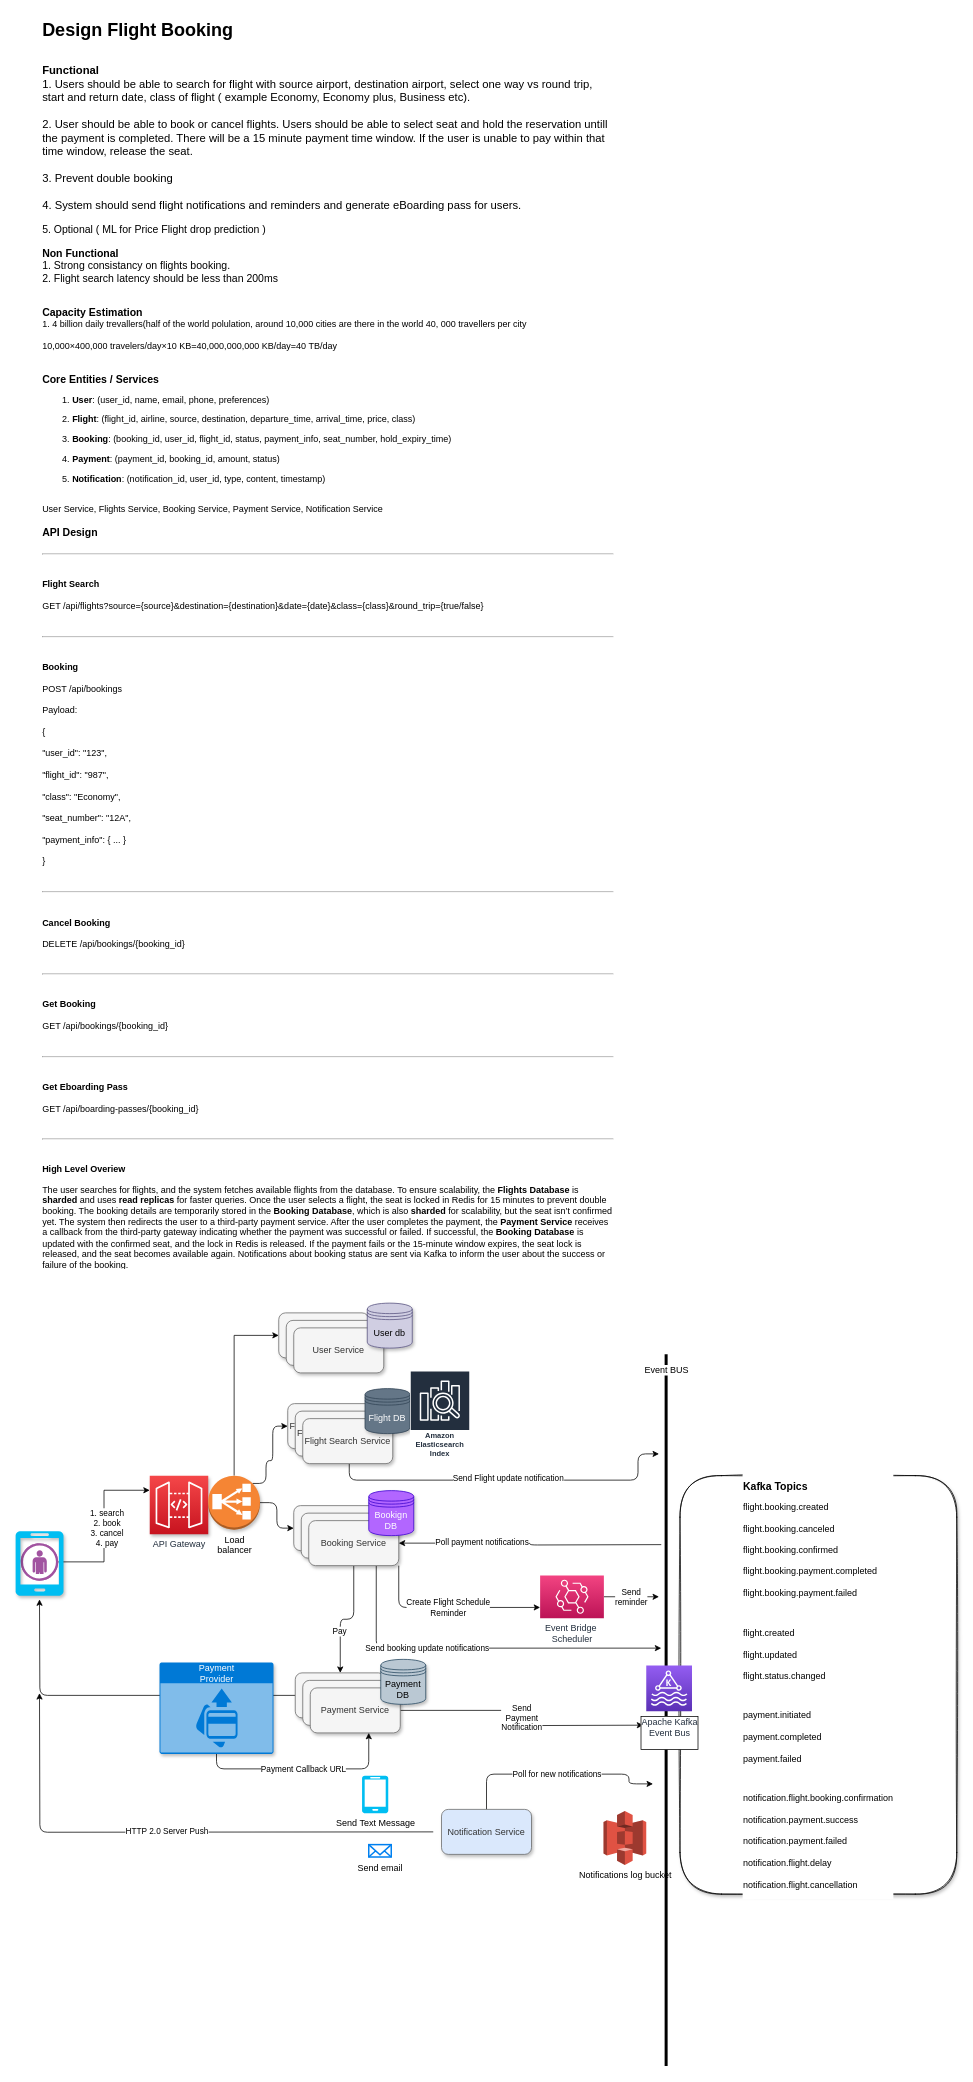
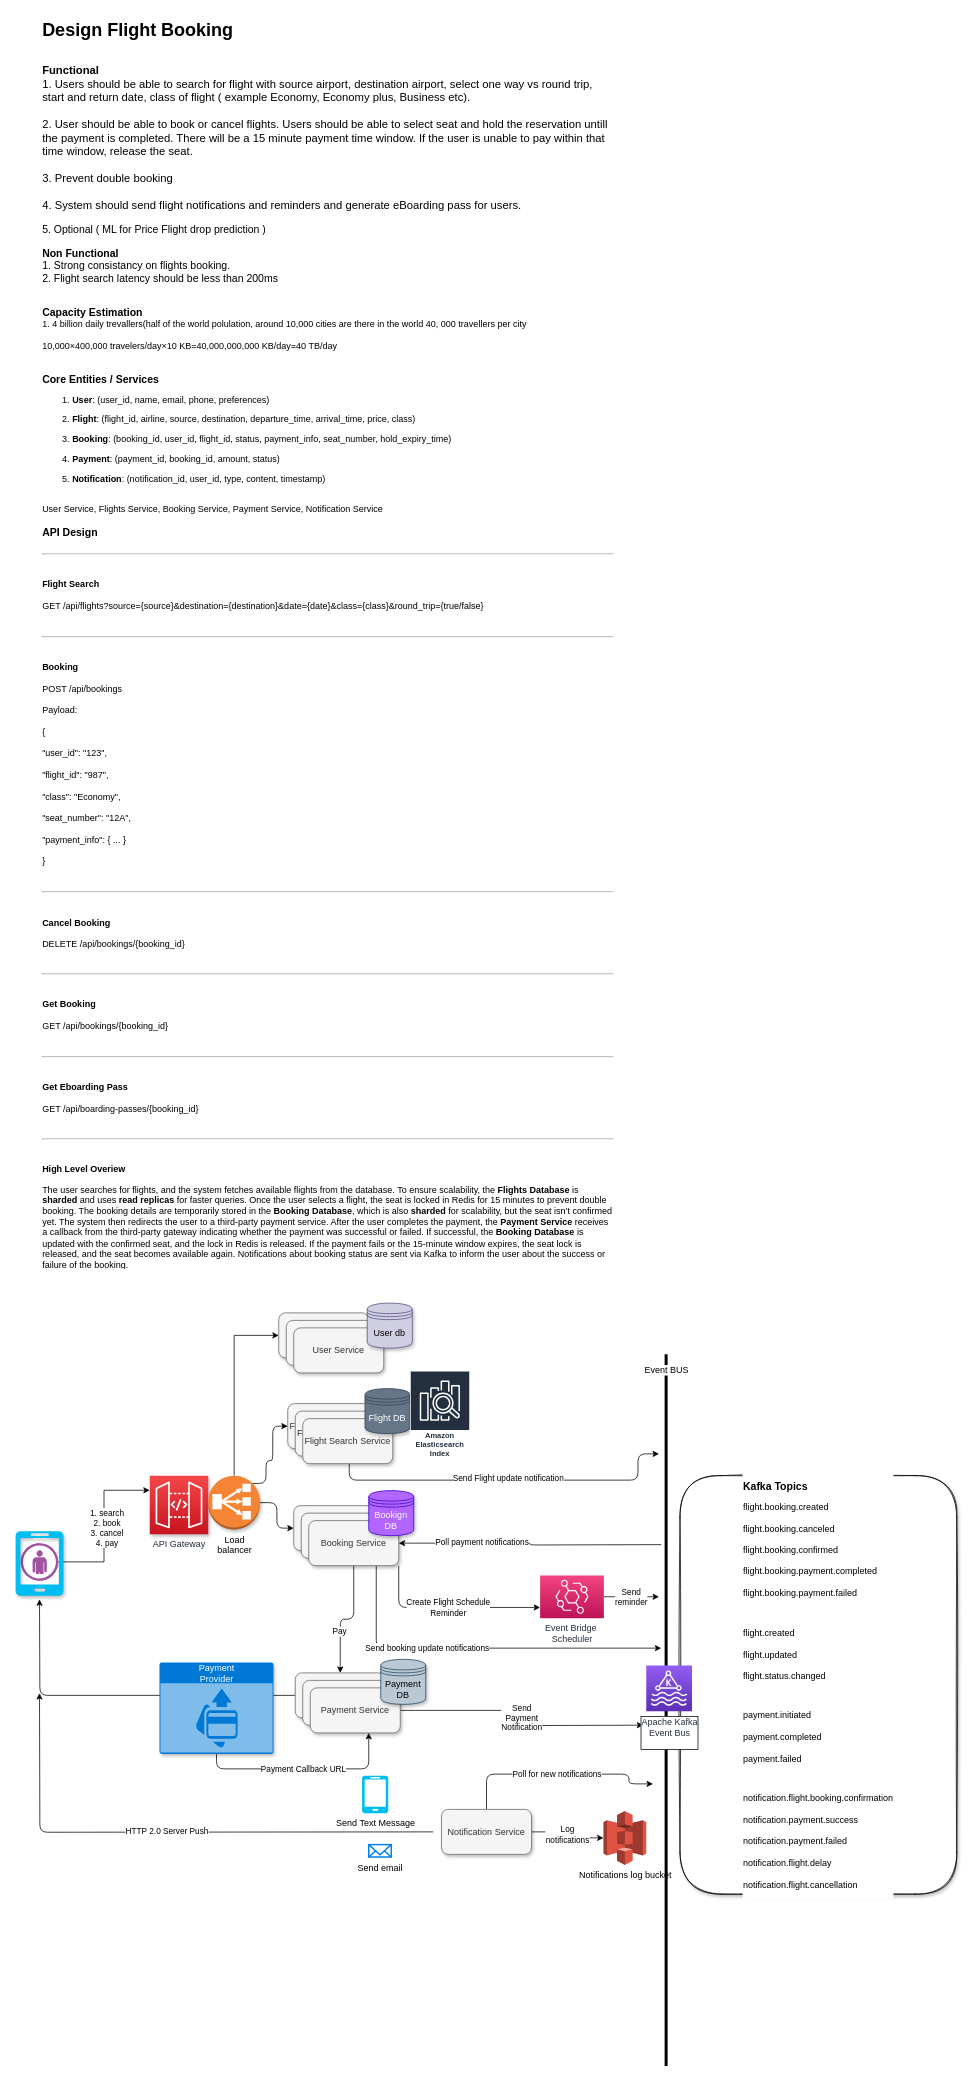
node "Notification Service": fillcolor #dae8fc -> #f5f5f5
edge "Notification Service" -> "Notifications log bucket": added, label "Log notifications"
